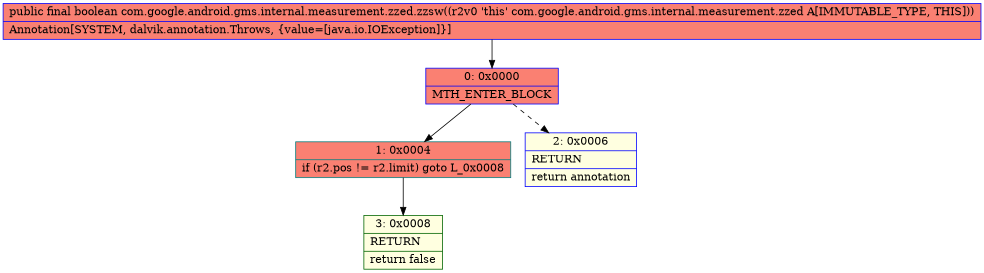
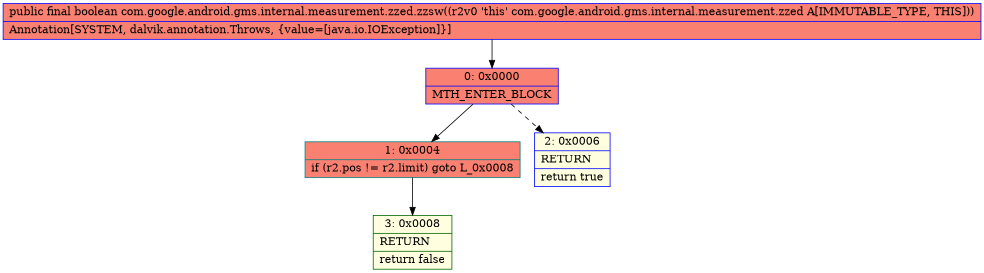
node "2: 0x0006": text "return annotation" -> "return true"
